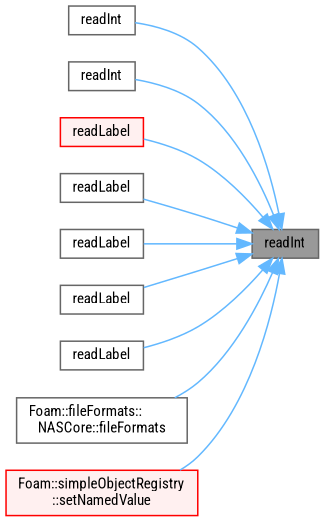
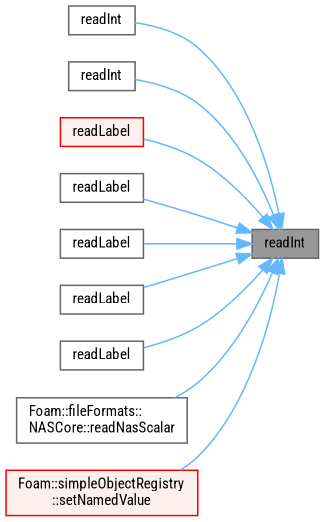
node "Foam::fileFormats:: NASCore::fileFormats": label "Foam::fileFormats:: NASCore::fileFormats" -> "Foam::fileFormats:: NASCore::readNasScalar"
